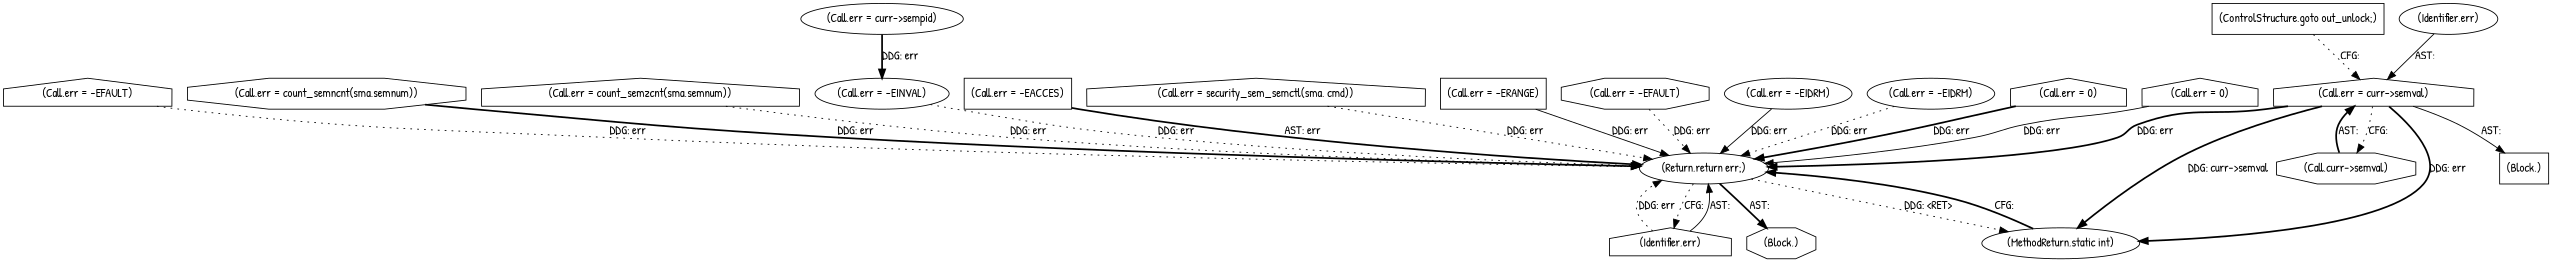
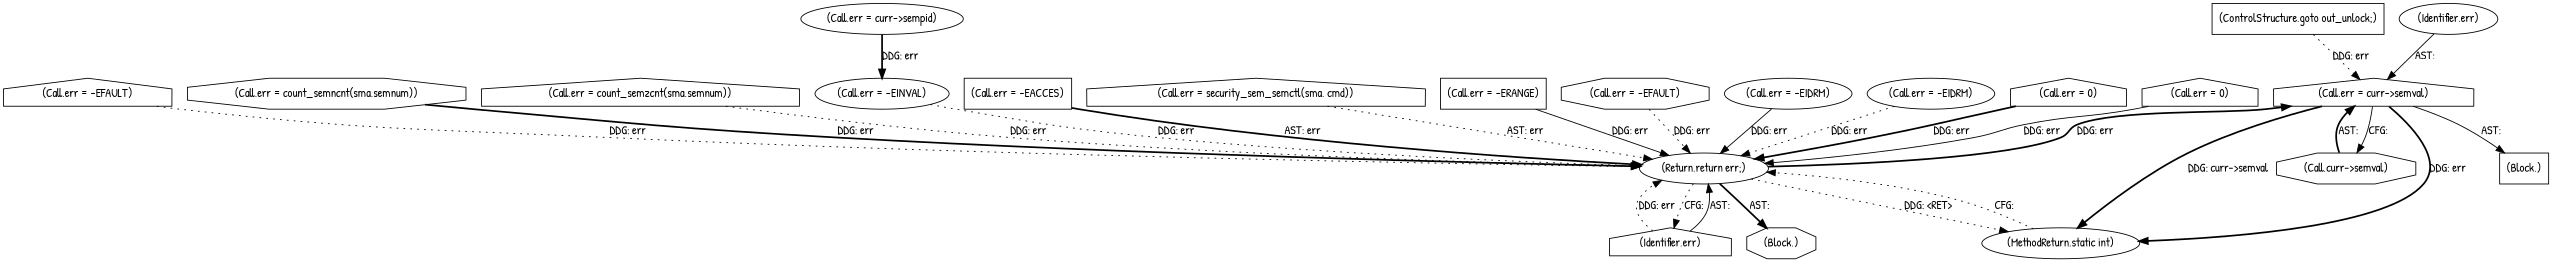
edge "(ControlStructure,goto out_unlock;)" -> "(Call,err = curr->semval)": label "CFG: " -> "DDG: err"
edge "(Call,err = curr->semval)" -> "(Call,curr->semval)": style dotted -> solid
edge "(Call,err = security_sem_semctl(sma, cmd))" -> "(Return,return err;)": label "DDG: err" -> "AST: err"
edge "(Call,err = curr->semval)" -> "(Return,return err;)": reversed
edge "(MethodReturn,static int)" -> "(Return,return err;)": style bold -> dotted
